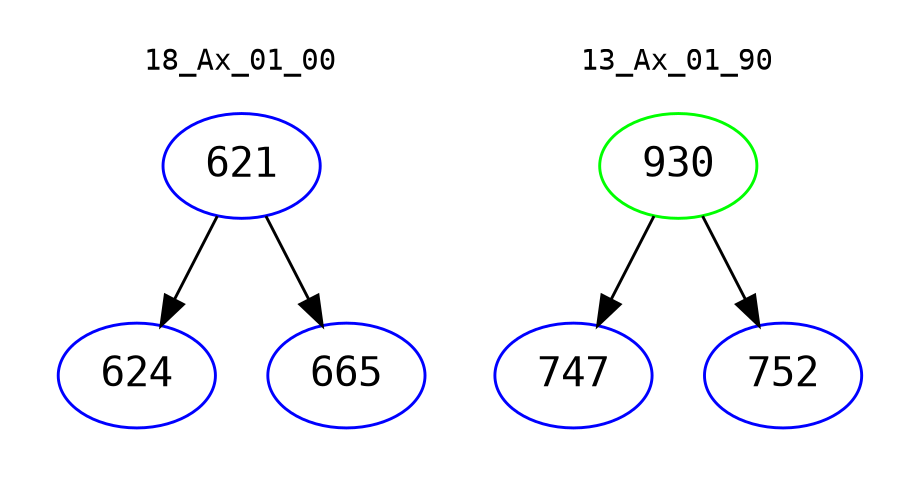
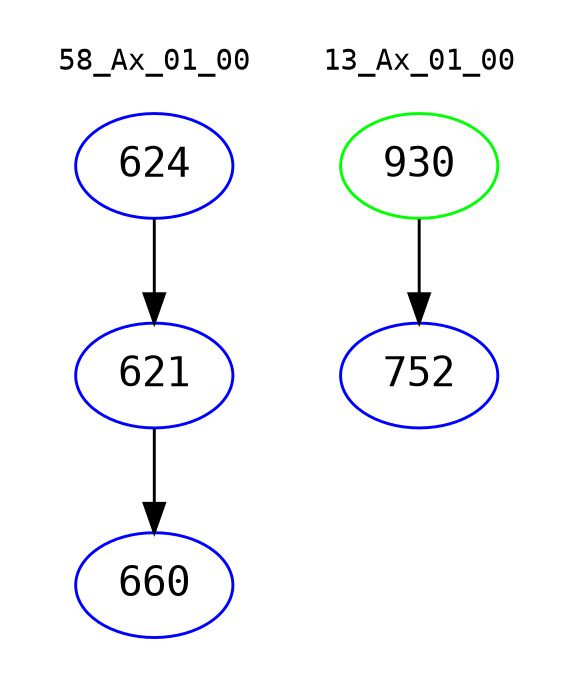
cluster "18_Ax_01_00": label "18_Ax_01_00" -> "58_Ax_01_00"
cluster "13_Ax_01_90": label "13_Ax_01_90" -> "13_Ax_01_00"
edge "621" -> "624": reversed
node "665": label "665" -> "660"
node "747": removed
